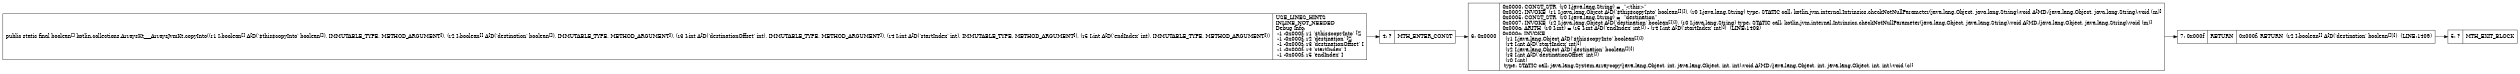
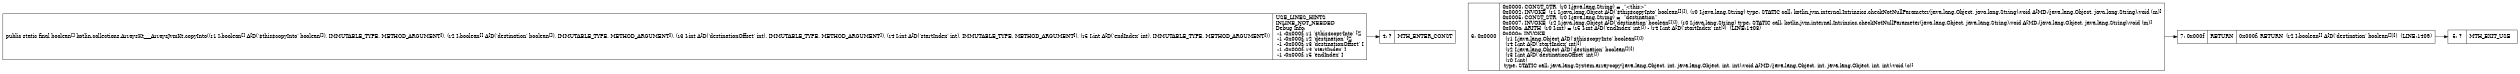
edge "4: ?" -> "6: 0x0000": removed
node "5: ?": text "MTH_EXIT_BLOCK" -> "MTH_EXIT_USE"
